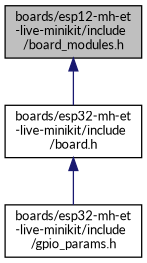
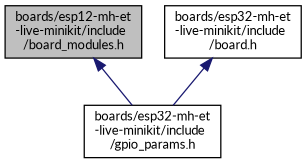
edge "boards/esp32-mh-et -live-minikit/include /board.h" -> "boards/esp12-mh-et -live-minikit/include /board_modules.h": now "boards/esp32-mh-et -live-minikit/include /gpio_params.h" -> "boards/esp12-mh-et -live-minikit/include /board_modules.h"
